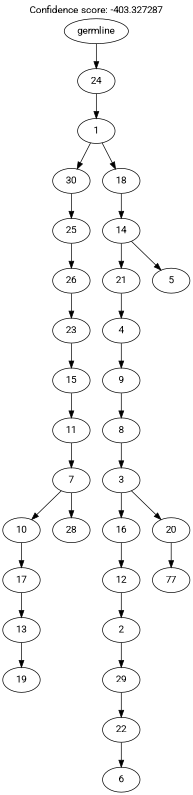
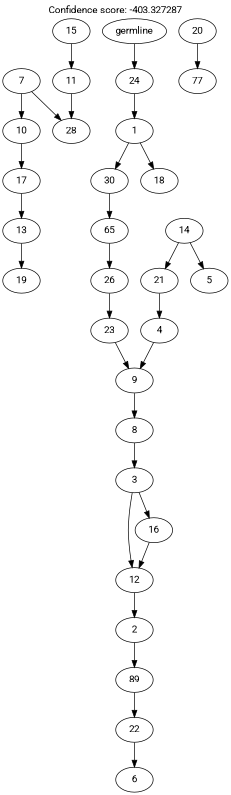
edge "18" -> "14": removed
node "25": label "25" -> "65"
edge "23" -> "15": now "23" -> "9"
edge "11" -> "7": now "11" -> "28"
edge "3" -> "20": now "3" -> "12"
node "29": label "29" -> "89"
